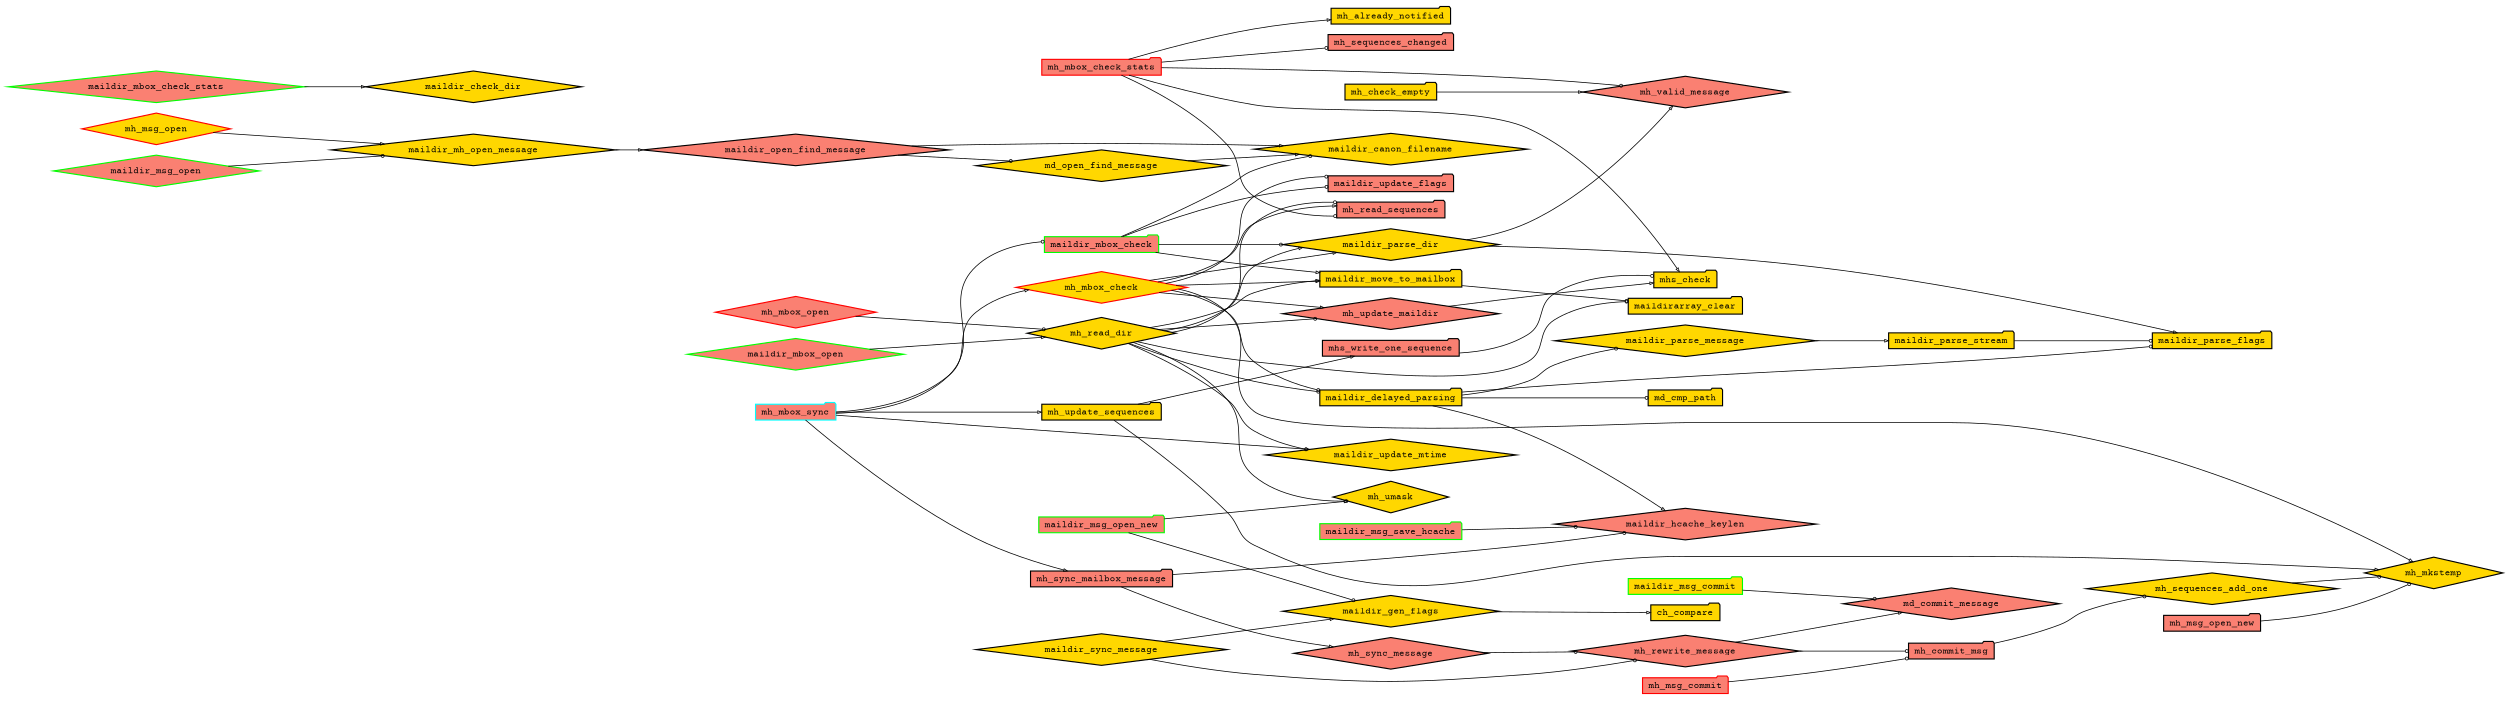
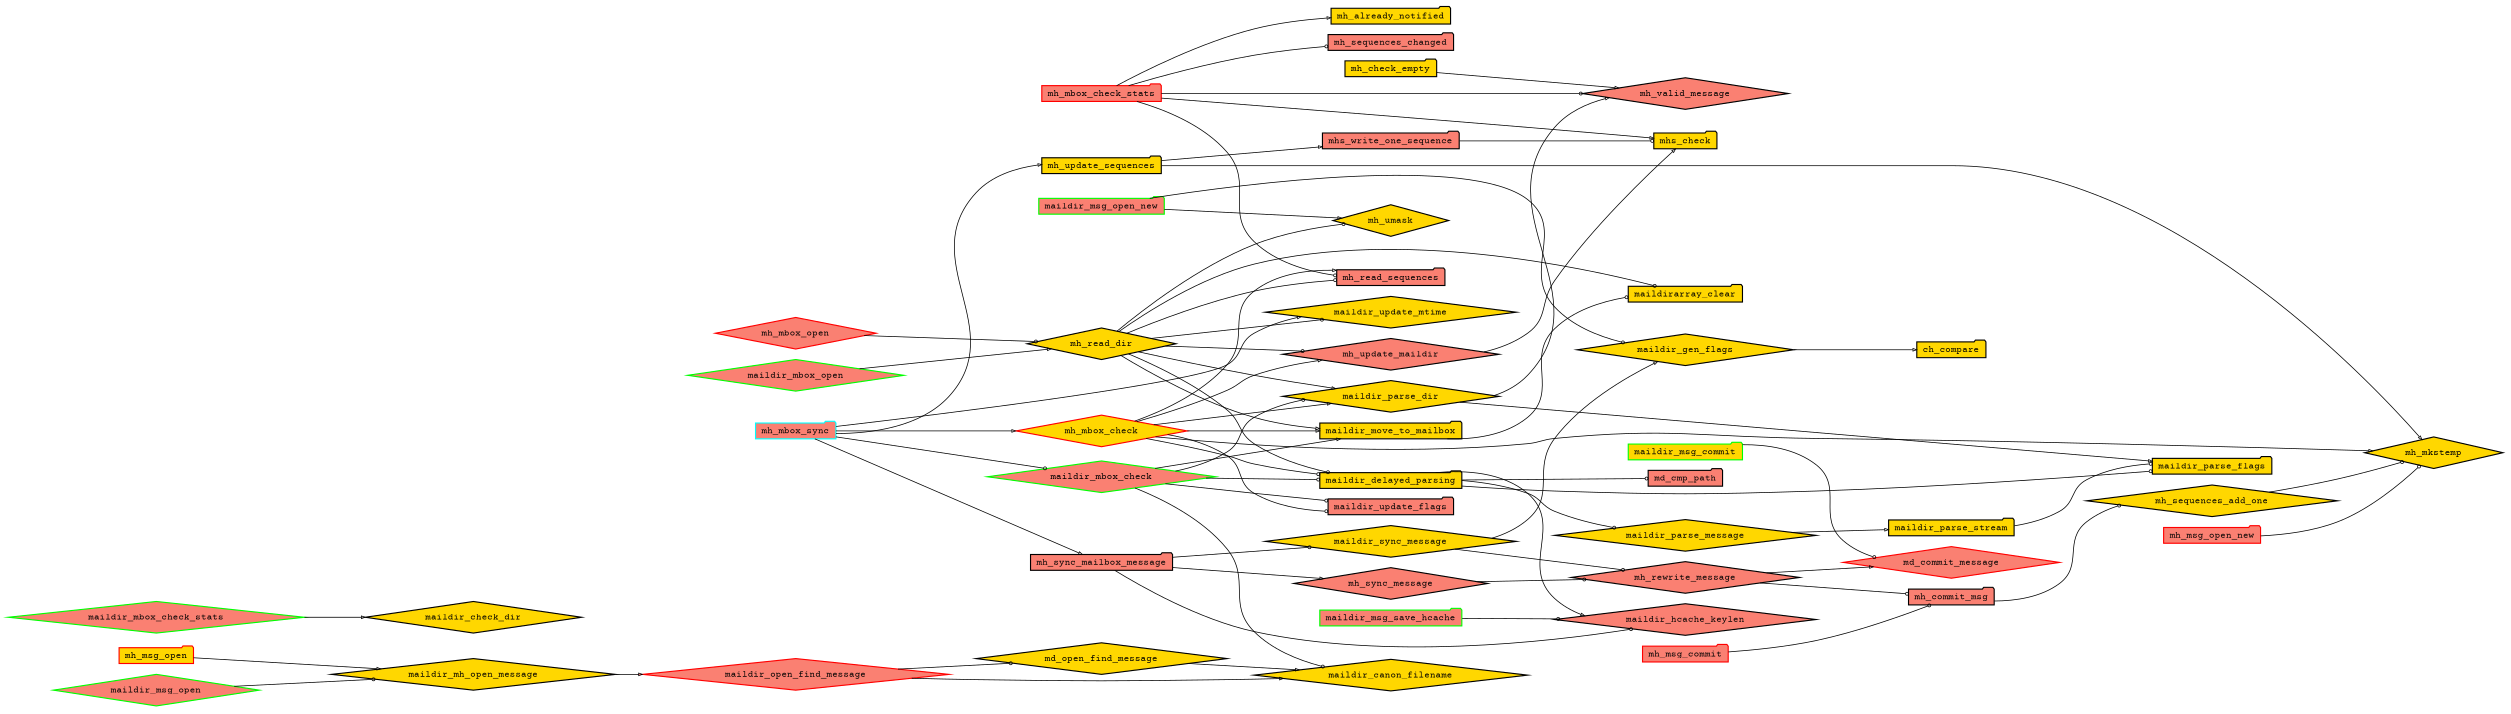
node "mh_msg_open": shape diamond -> folder
node "maildir_open_find_message": color #000000 -> #ff0000
node "maildir_mbox_check": shape folder -> diamond
node "md_cmp_path": fillcolor gold -> salmon
edge "maildir_mbox_check" -> "maildir_delayed_parsing": added
edge "mh_sync_mailbox_message" -> "maildir_sync_message": added
node "md_commit_message": color #000000 -> #ff0000
node "mh_msg_open_new": color #000000 -> #ff0000
